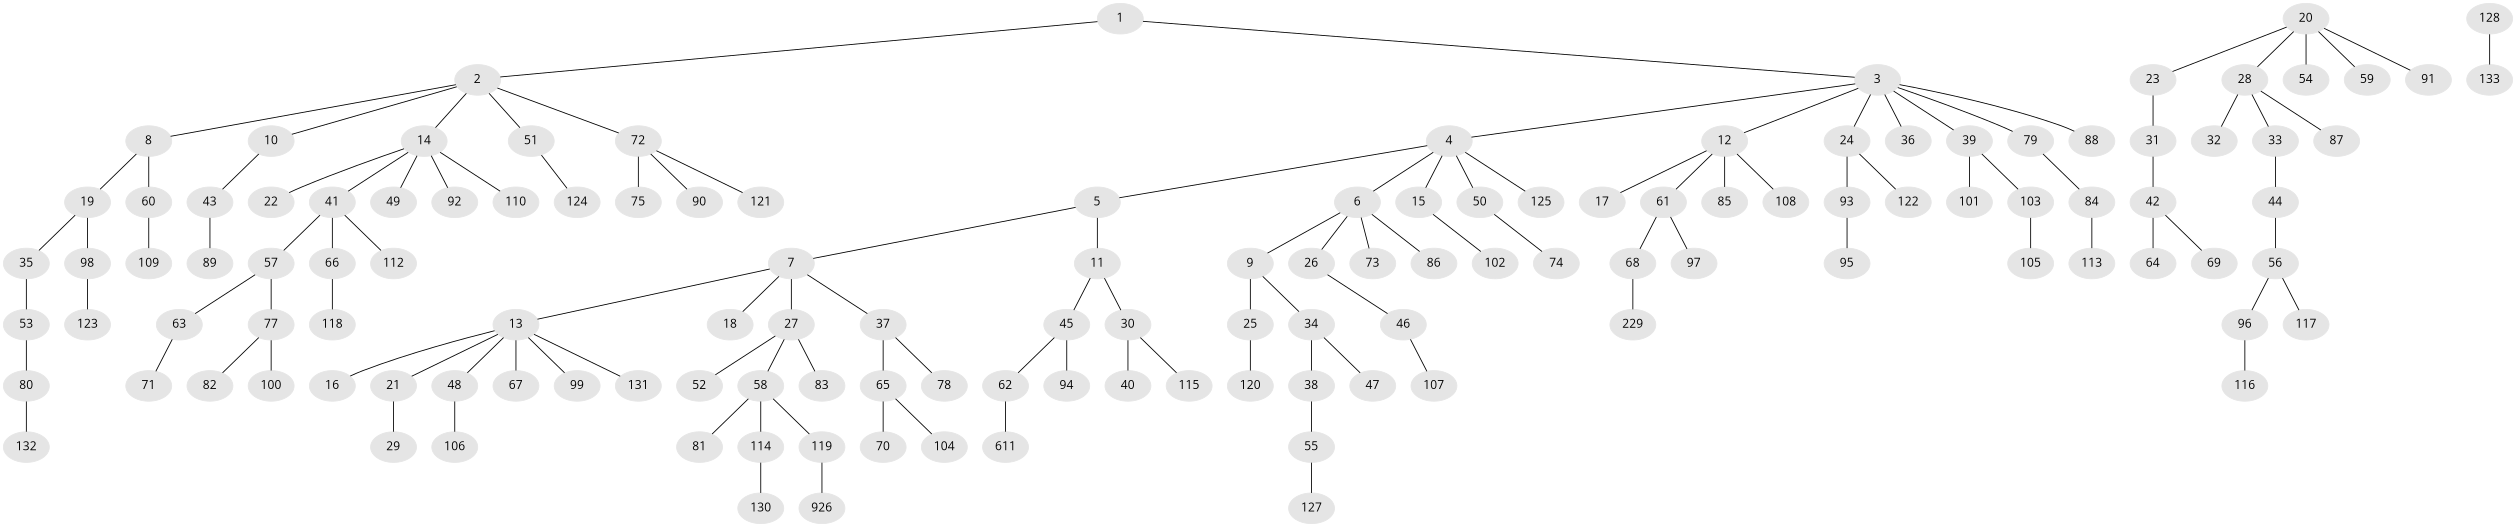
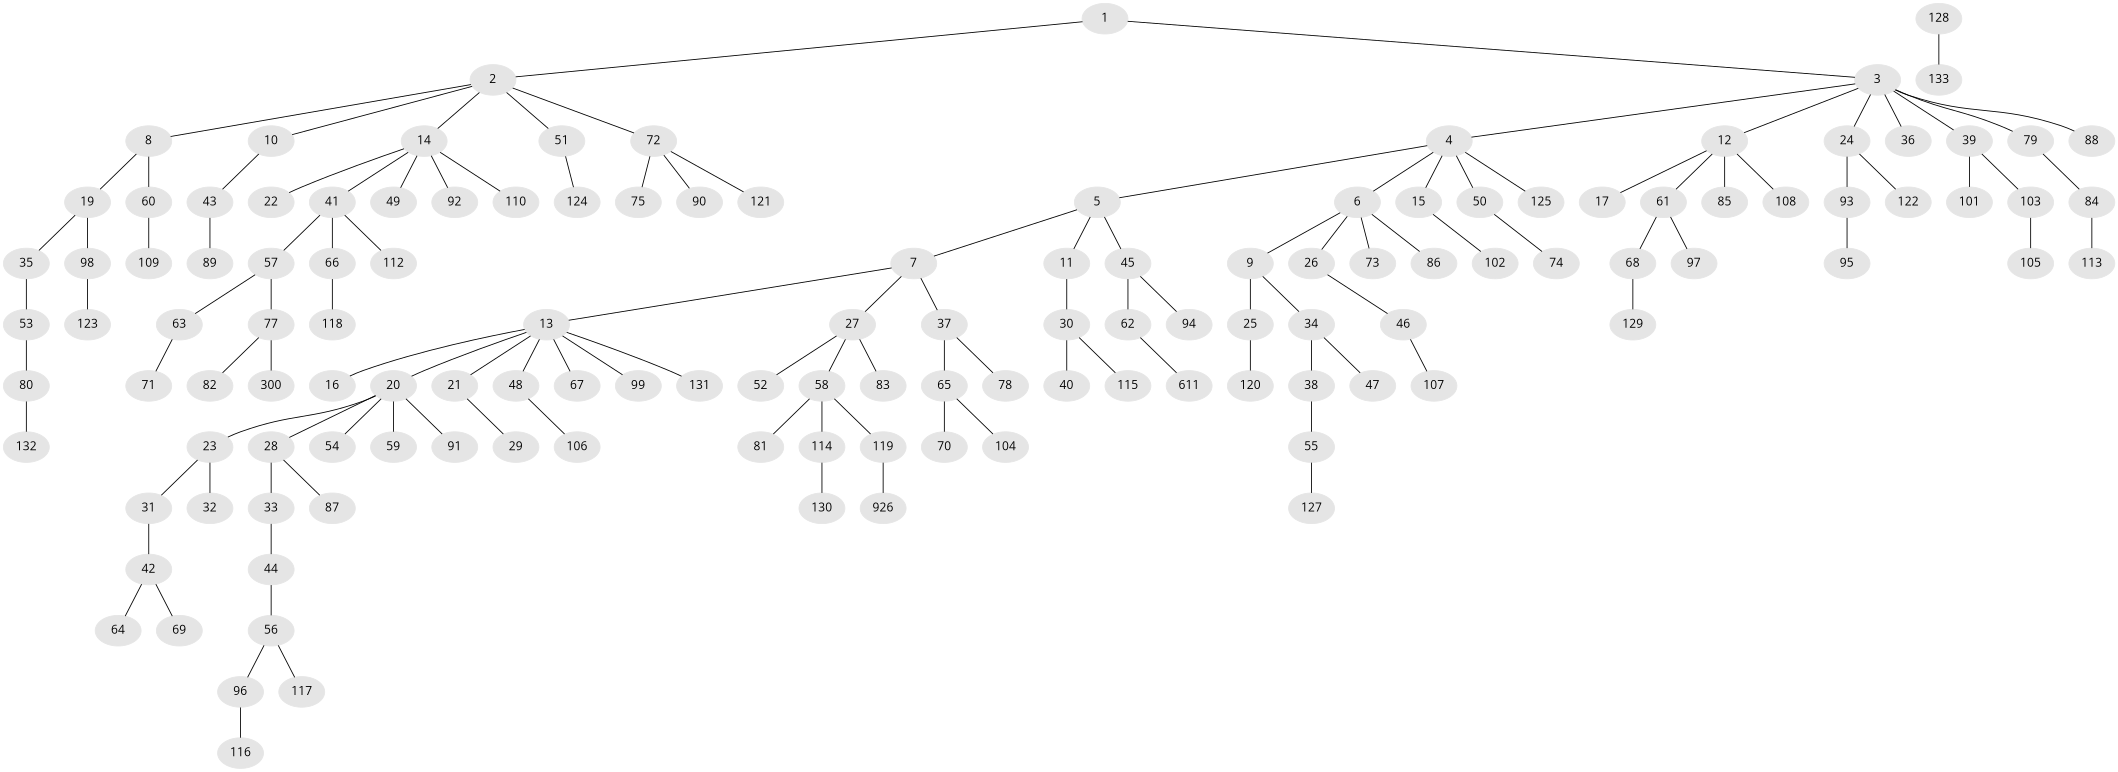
edge "28" -- "32": now "23" -- "32"
edge "11" -- "45": now "5" -- "45"
node "18": removed
node "229": label "229" -> "129"
edge "13" -- "20": added
node "100": label "100" -> "300"
